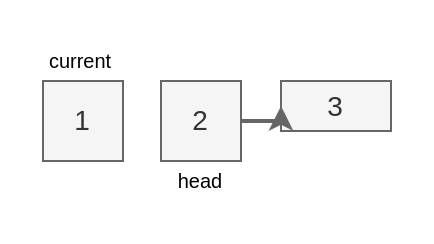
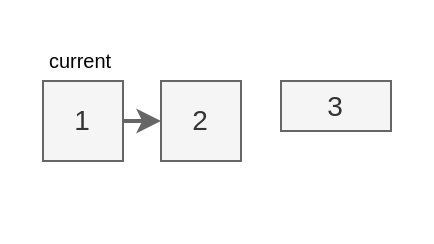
edge "1" -> "2": added
edge "2" -> "3": removed
node "head": removed
